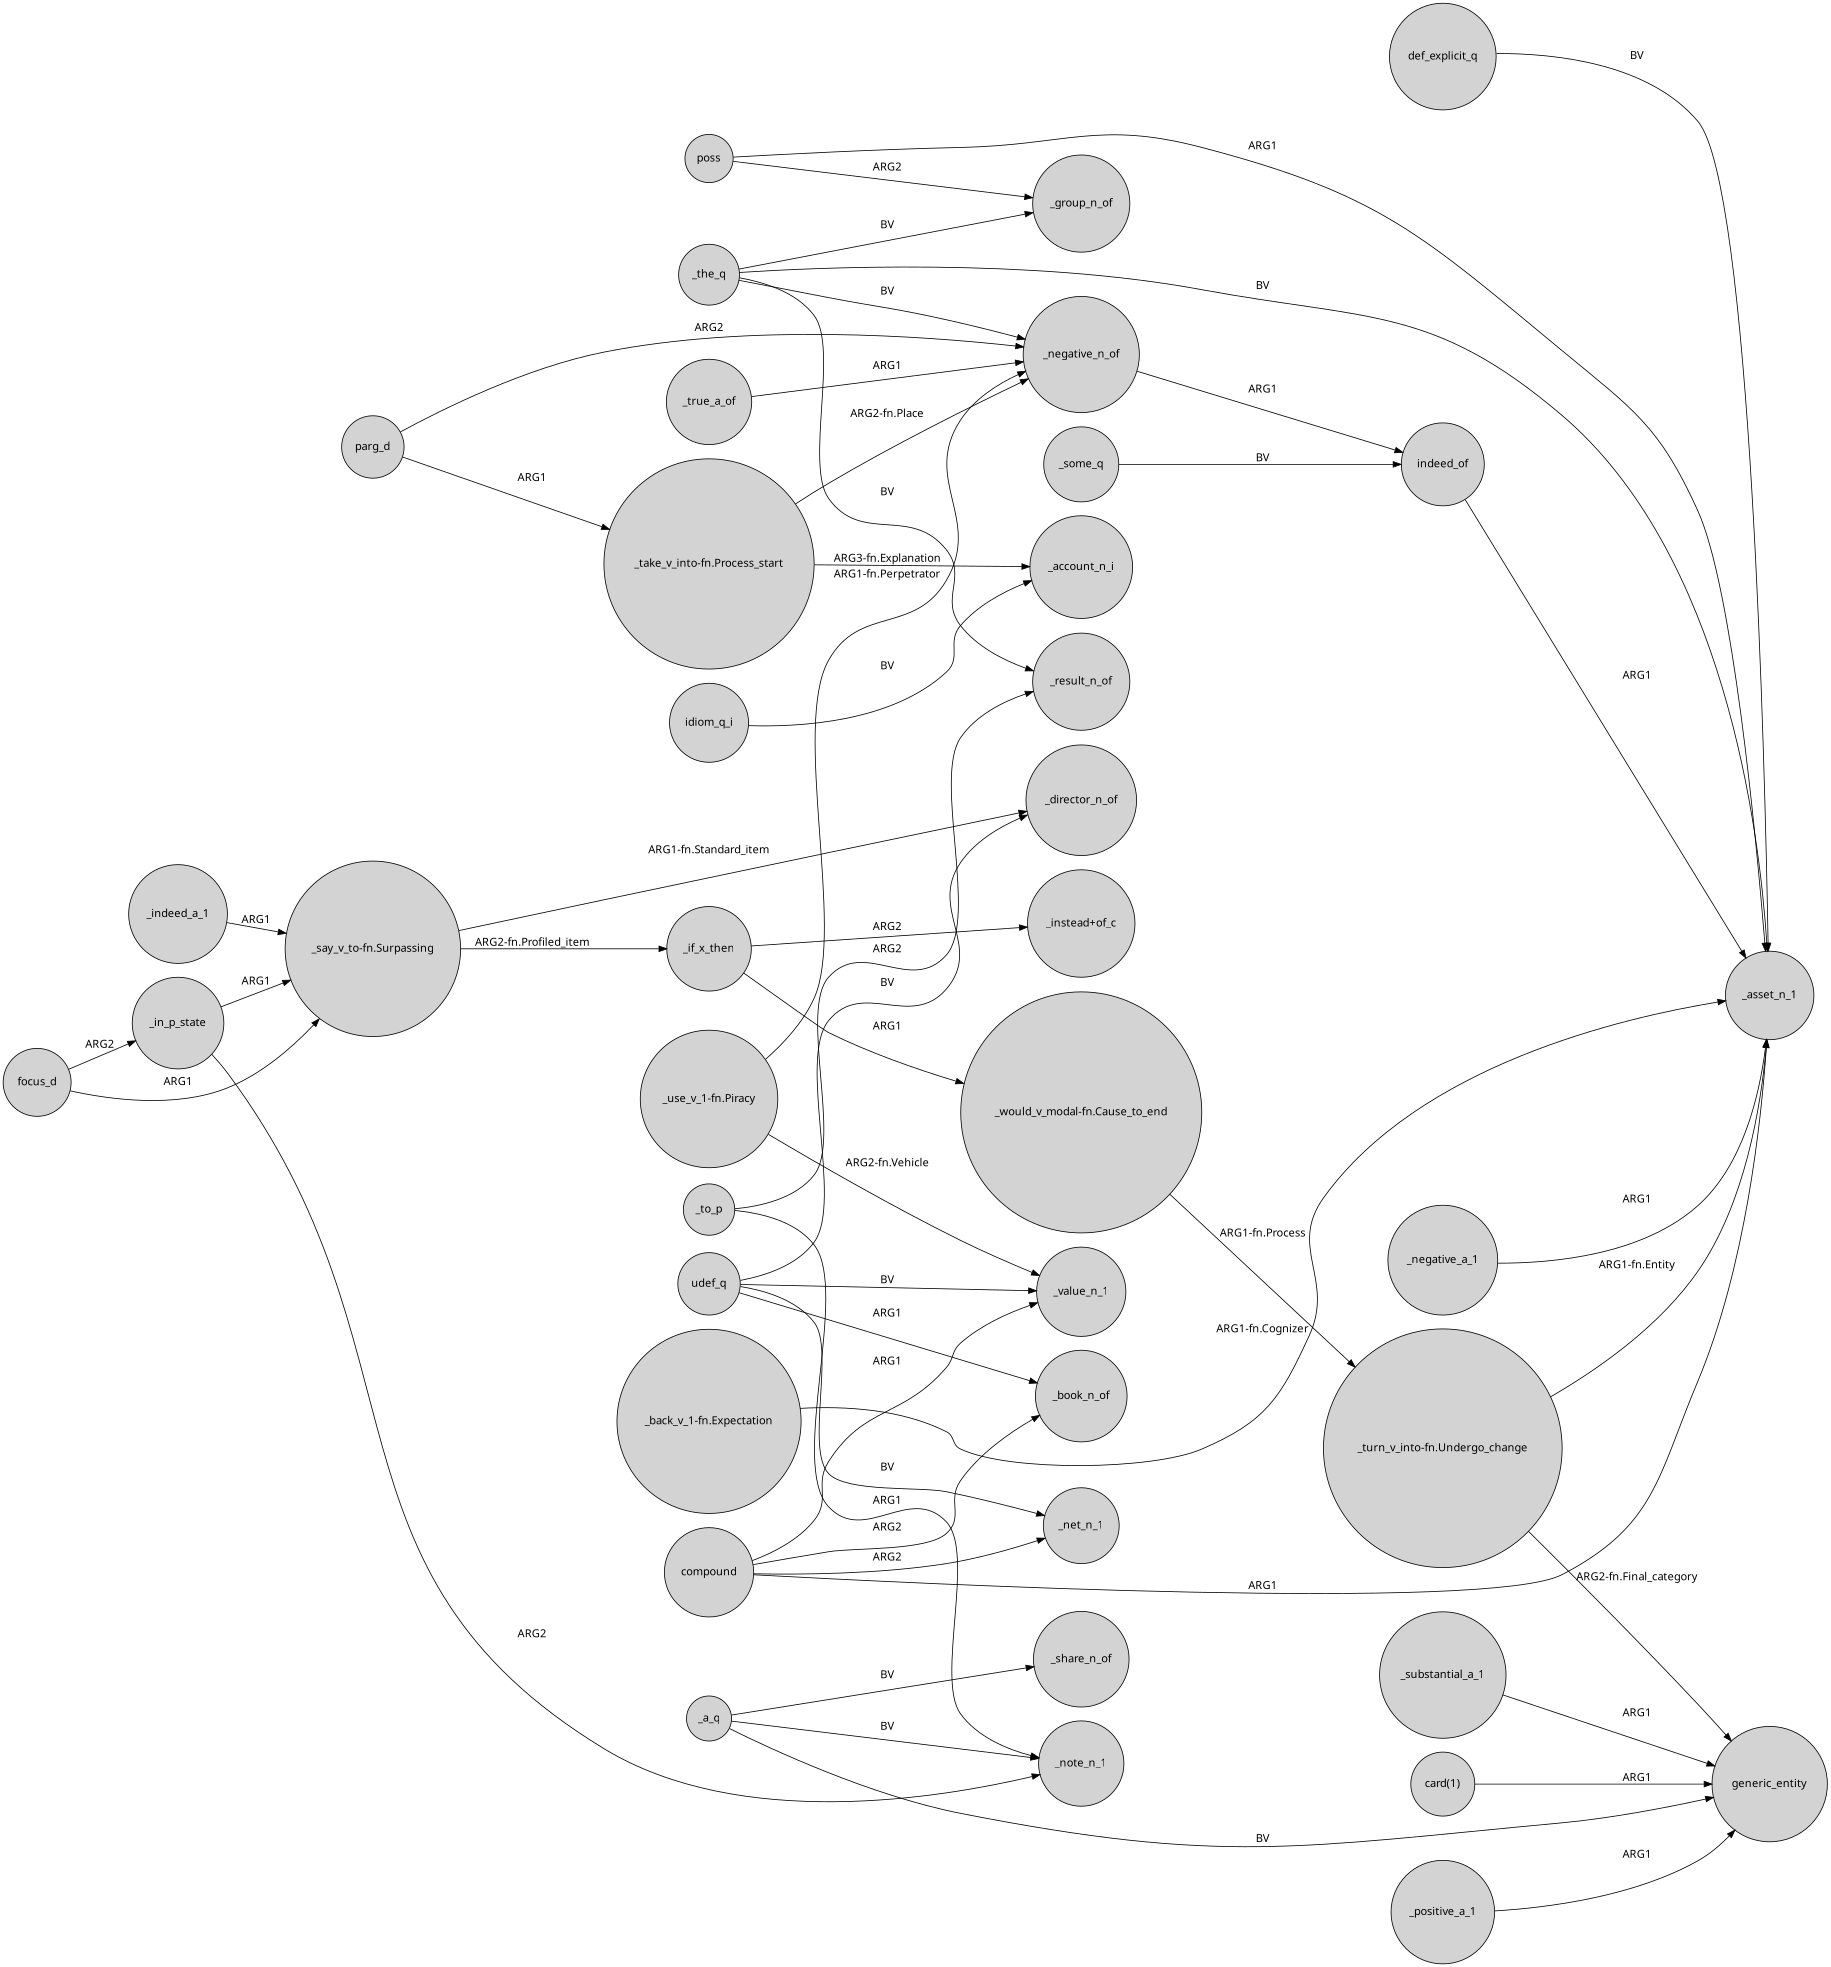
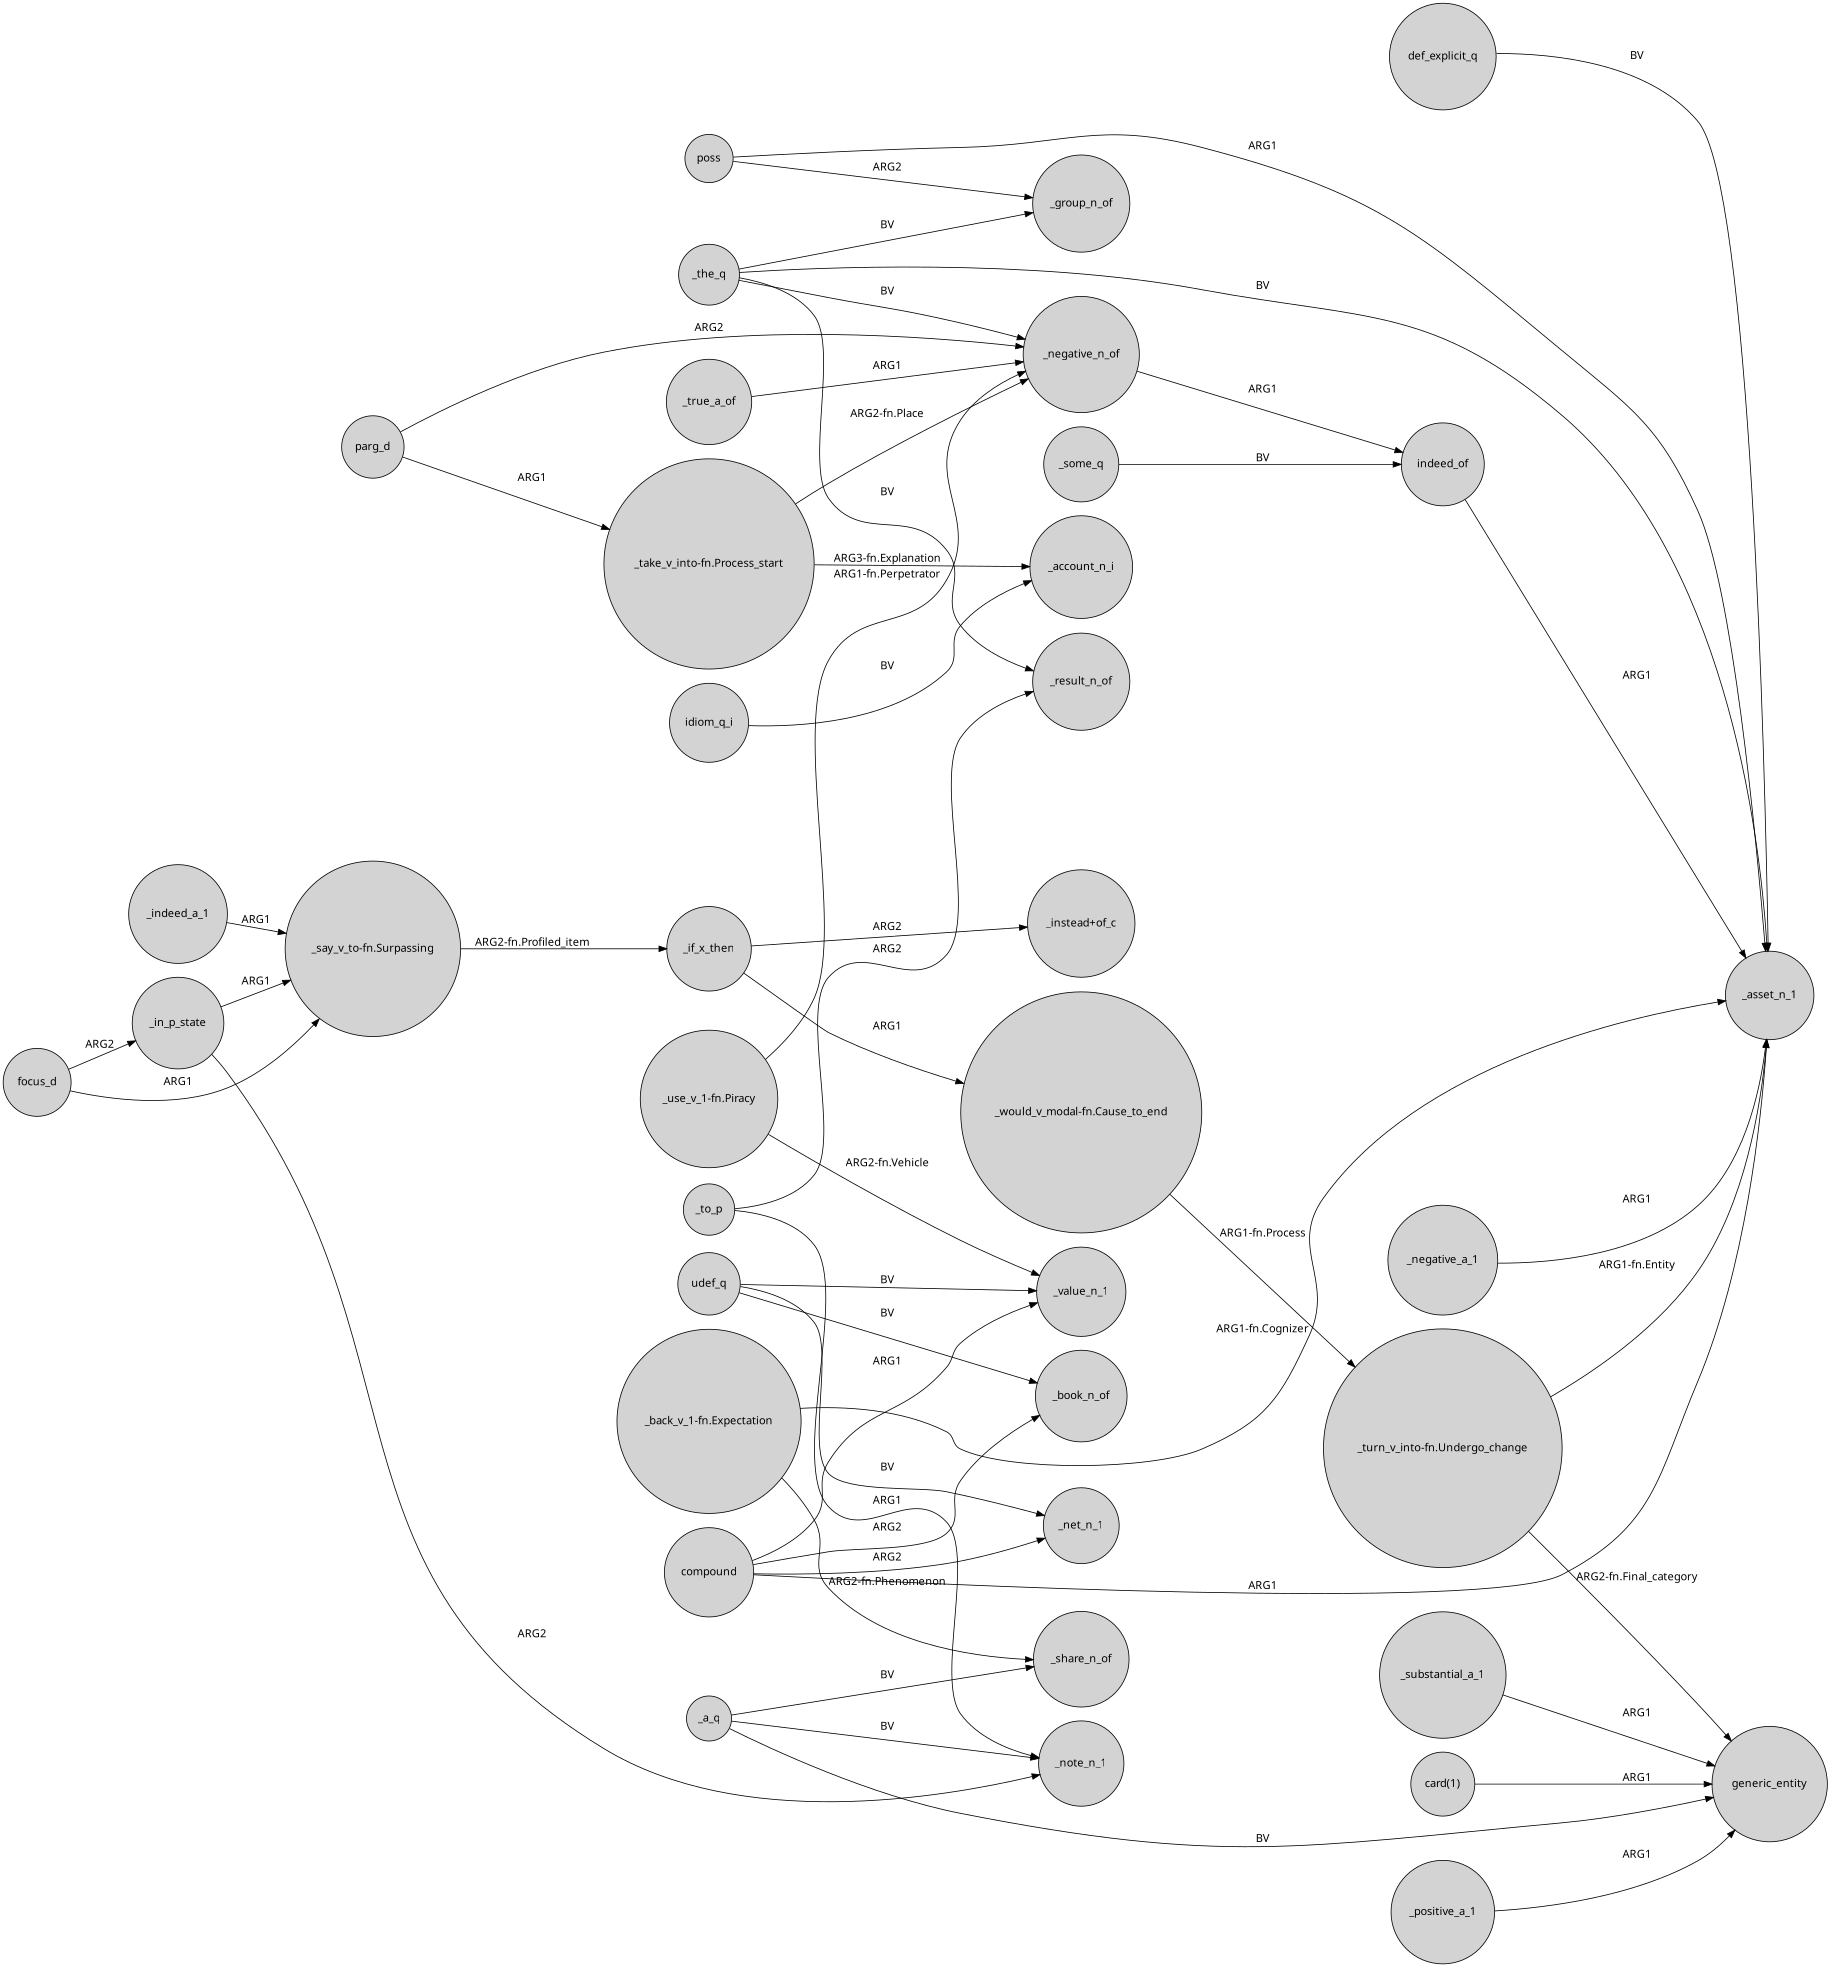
node "_director_n_of": removed
edge "udef_q" -> "_book_n_of": label "ARG1" -> "BV"
edge "_back_v_1-fn.Expectation" -> "_share_n_of": added, label "ARG2-fn.Phenomenon"
